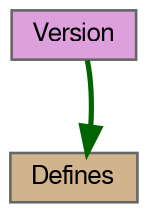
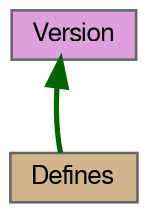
edge "Version" -> "Defines": reversed
